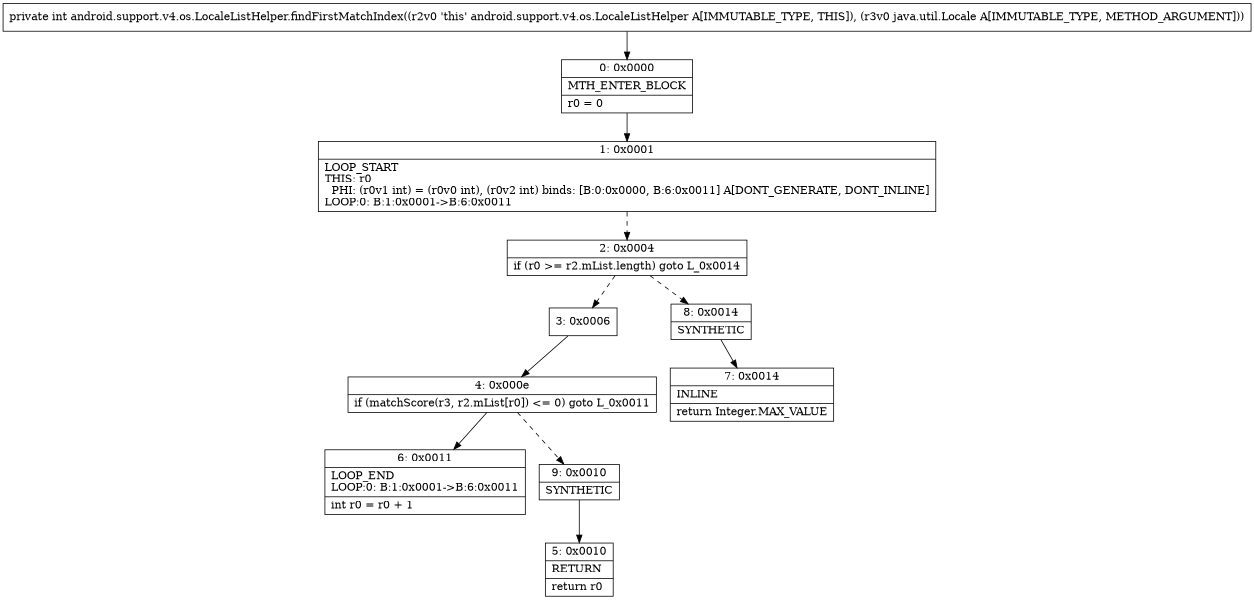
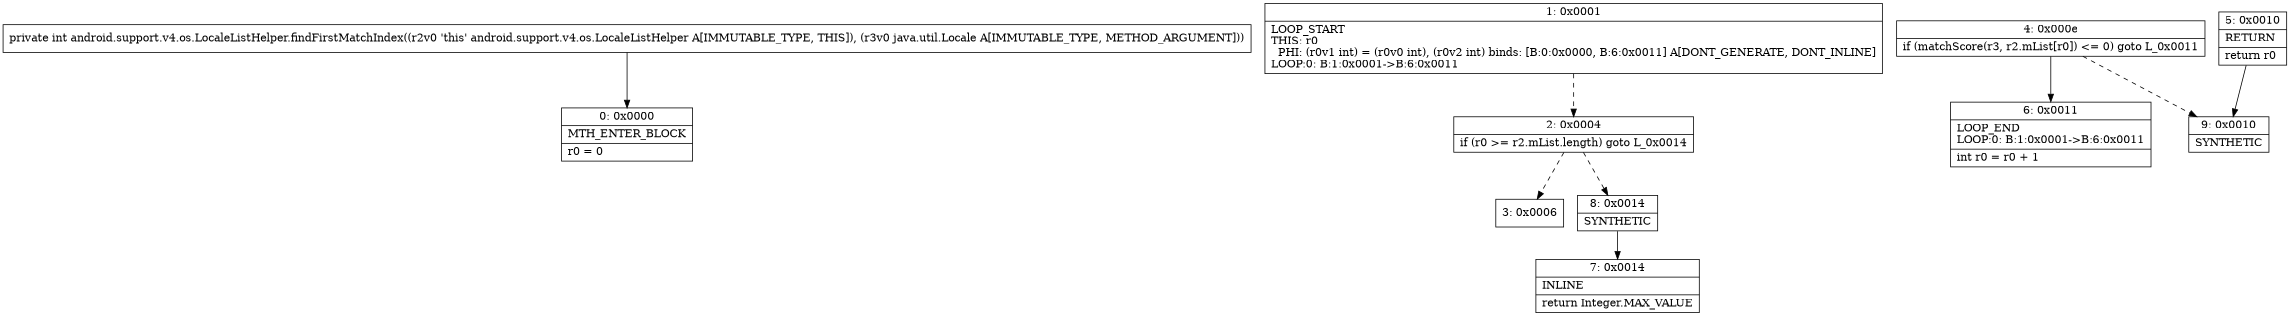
edge "0: 0x0000" -> "1: 0x0001": removed
edge "3: 0x0006" -> "4: 0x000e": removed
edge "9: 0x0010" -> "5: 0x0010": reversed
